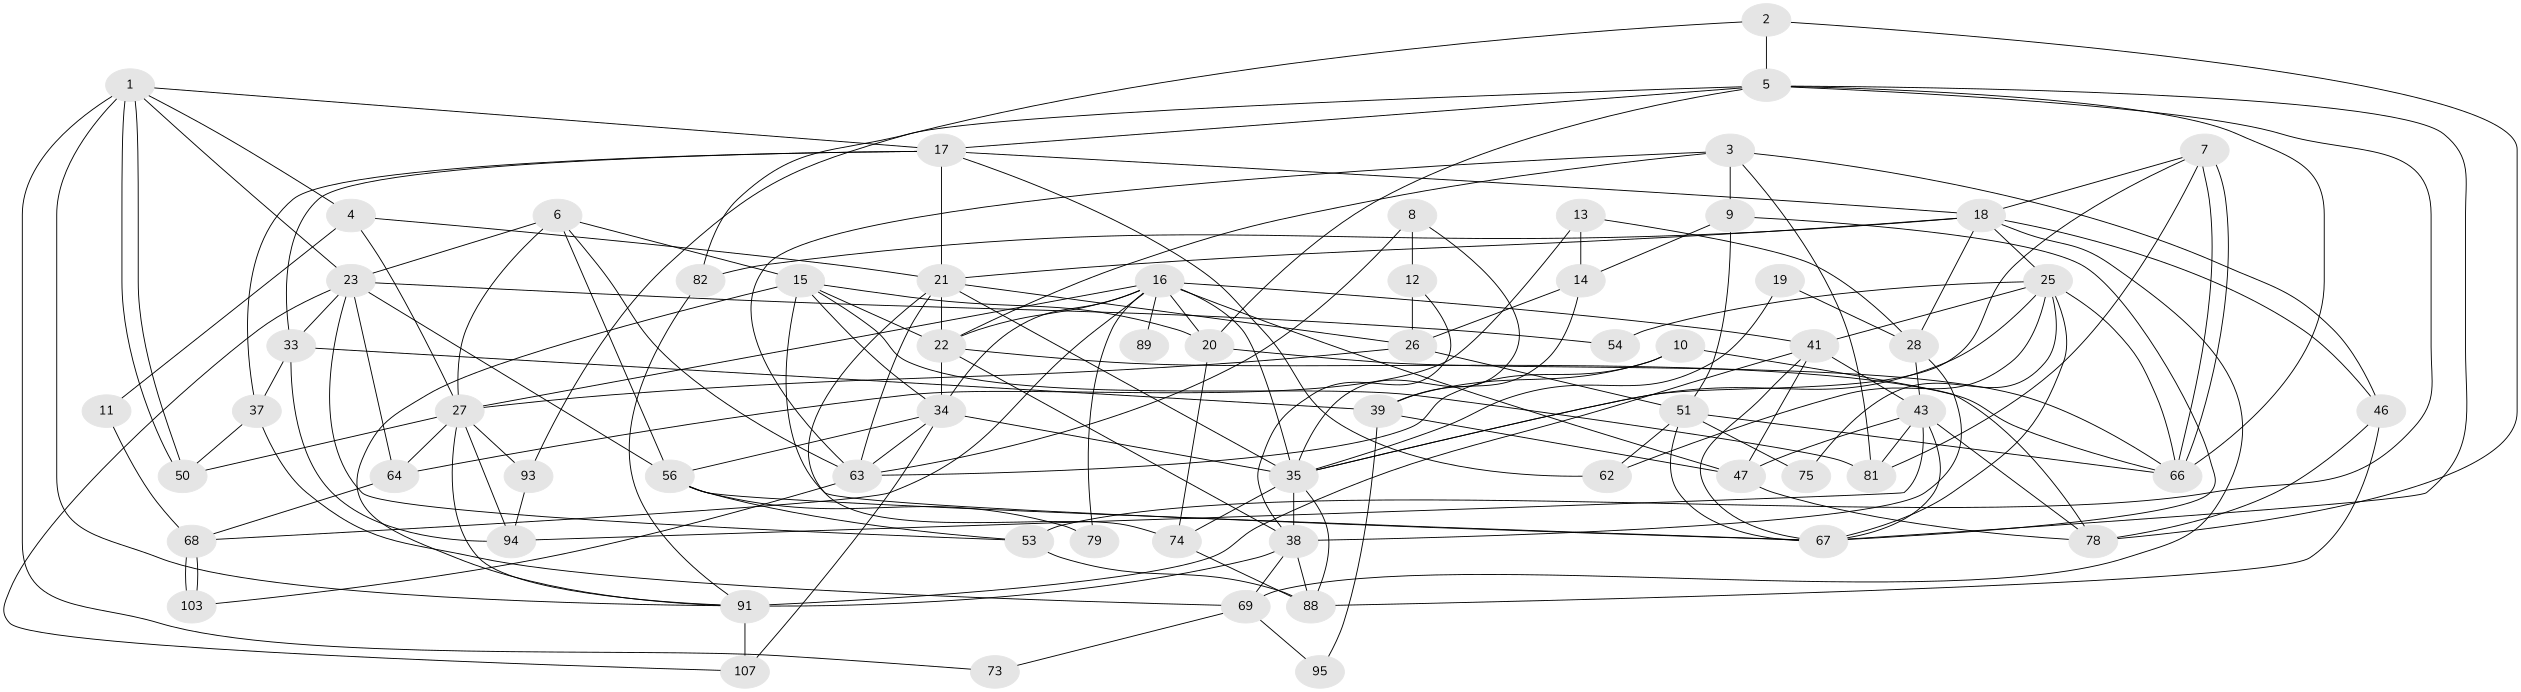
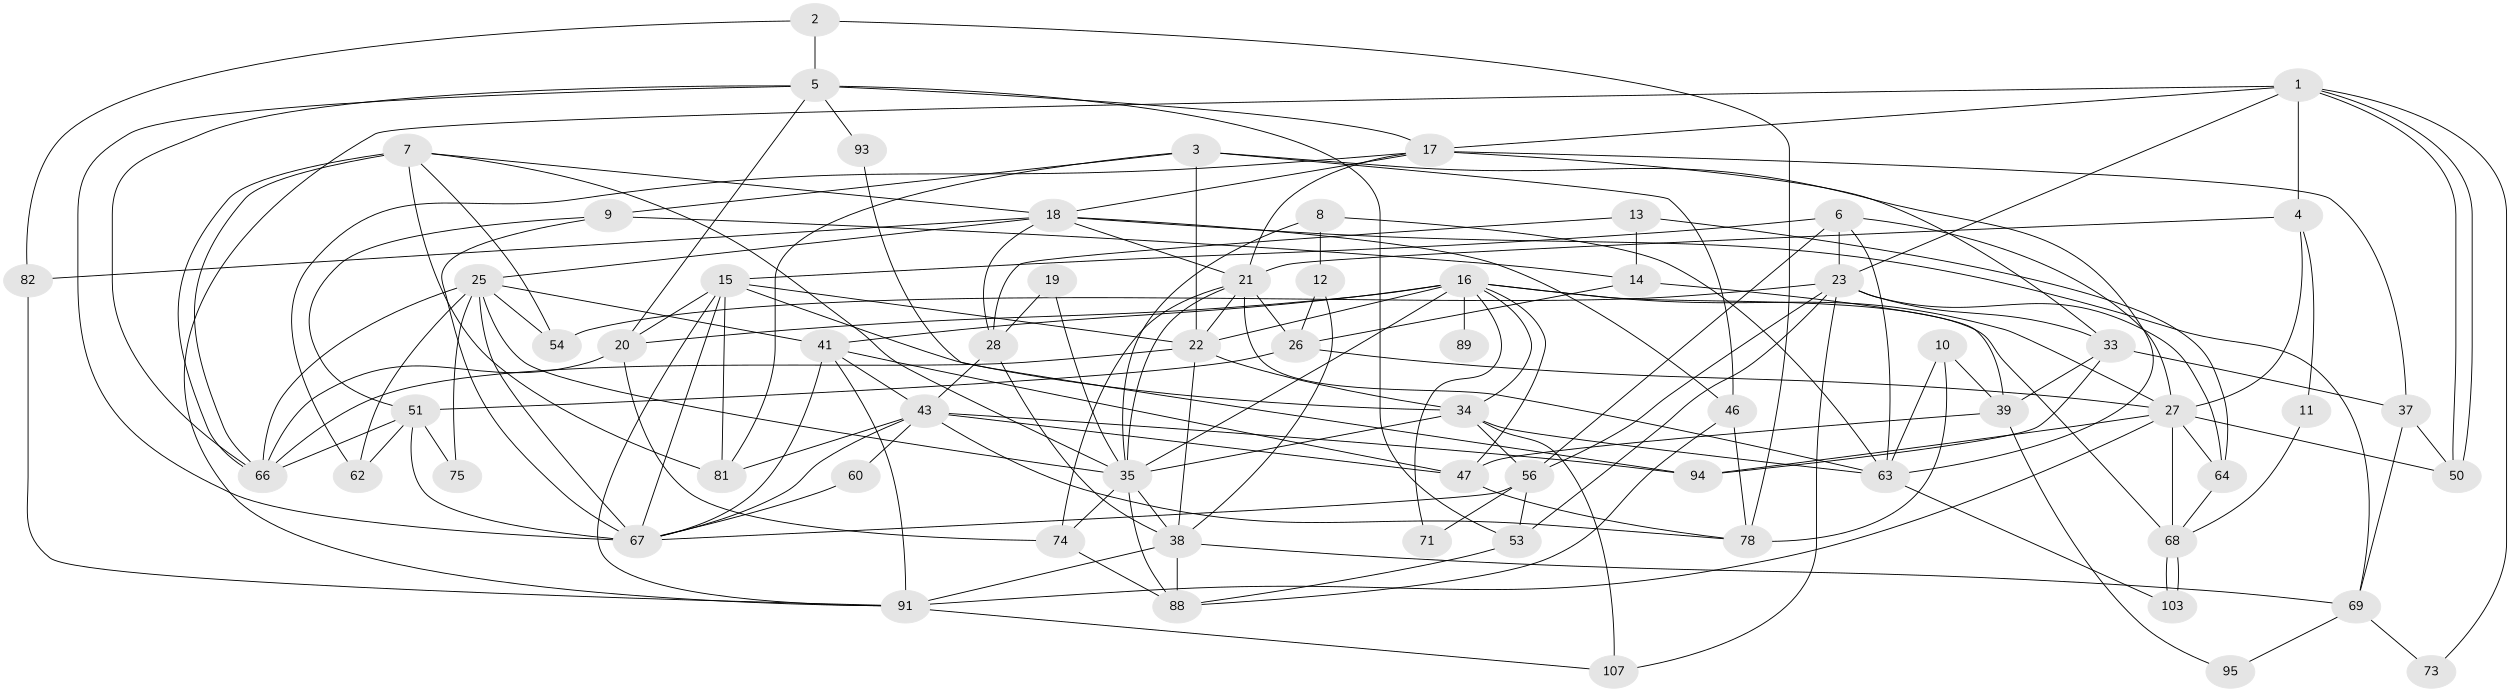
edge "7" -- "54": added
edge "27" -- "93": now "27" -- "68"
node "60": added
node "79": label "79" -> "71"
